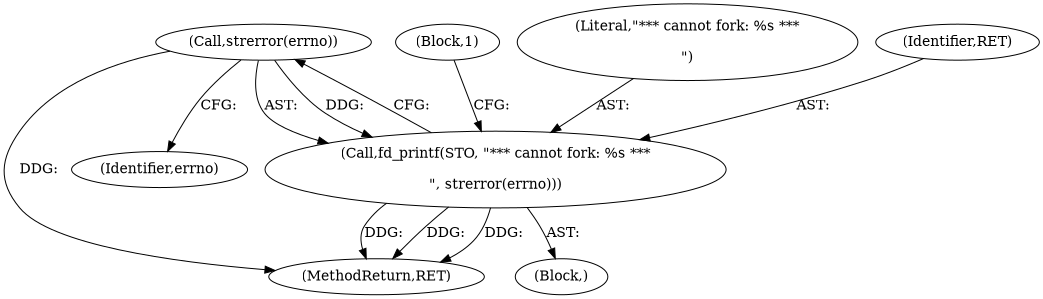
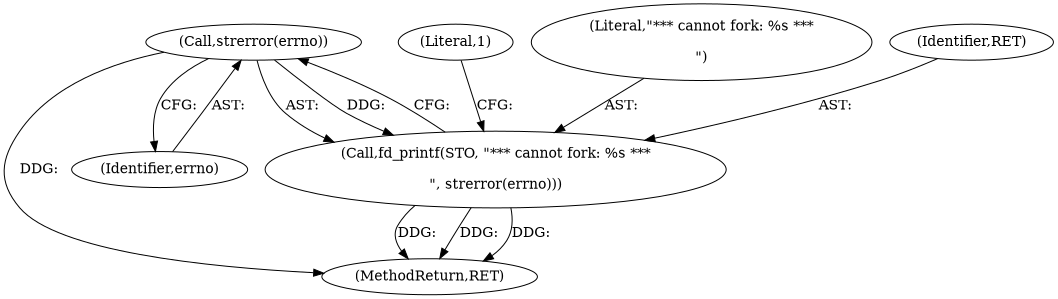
node "(Block,1)": label "(Block,1)" -> "(Literal,1)"
edge "(Identifier,errno)" -> "(Call,strerror(errno))": added, label "AST:"
node "(Block,)": removed
